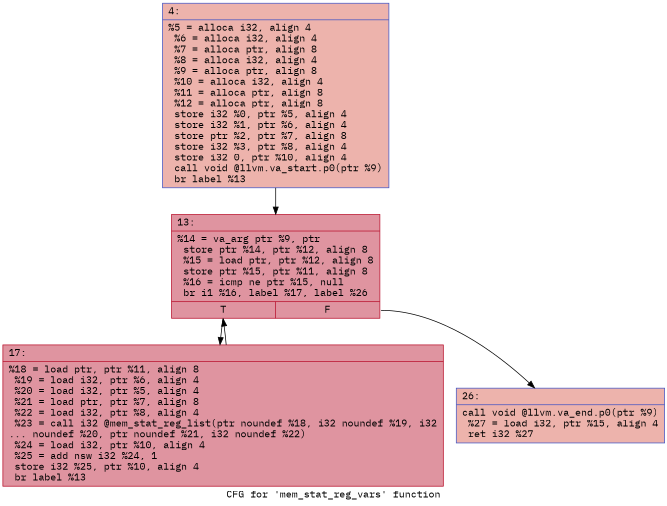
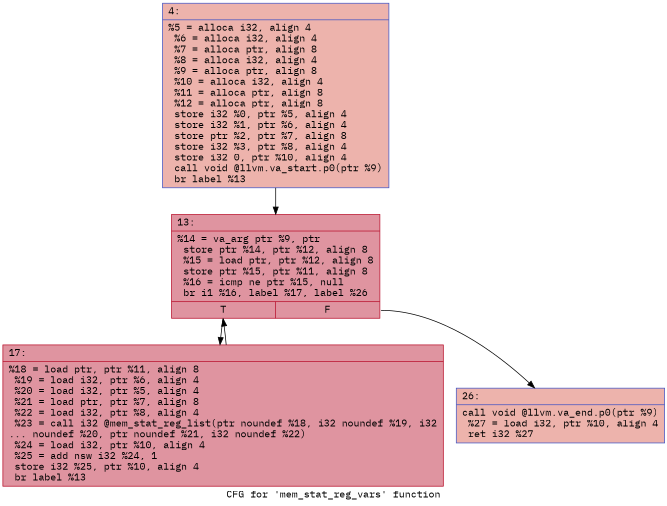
node "26:": text "%27 = load i32, ptr %15, align 4" -> "%27 = load i32, ptr %10, align 4"
